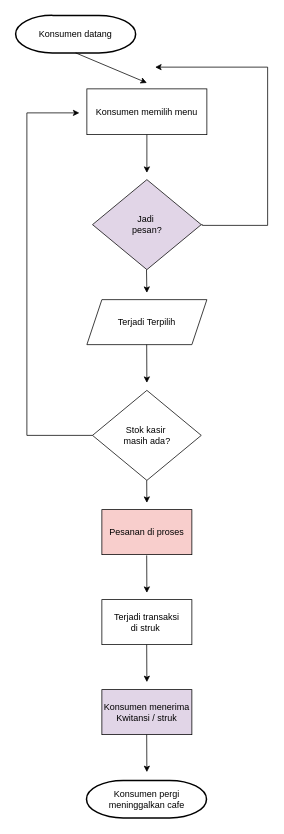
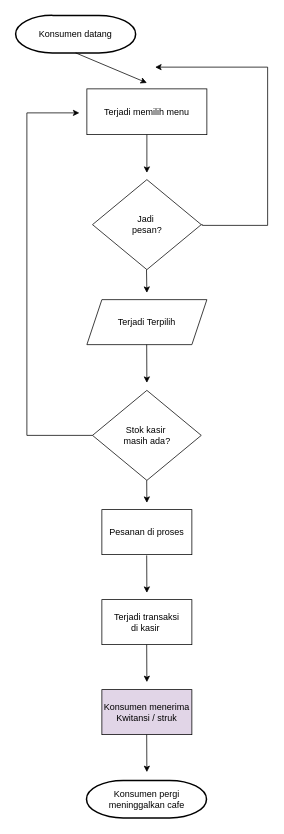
node "Konsumen memilih menu": label "Konsumen memilih menu" -> "Terjadi memilih menu"
node "Jadi pesan?": fillcolor #e1d5e7 -> #ffffff
node "Pesanan di proses": fillcolor #f8cecc -> #ffffff
node "Terjadi transaksi di struk": label "Terjadi transaksi di struk" -> "Terjadi transaksi di kasir"
